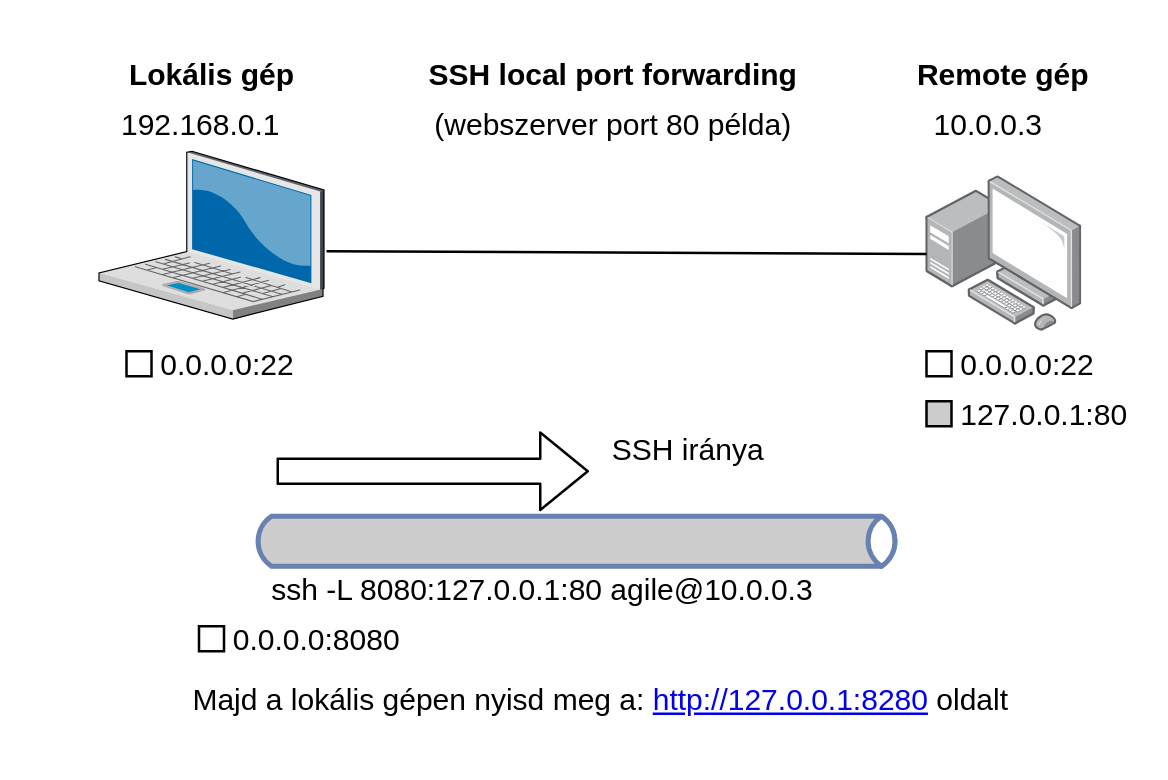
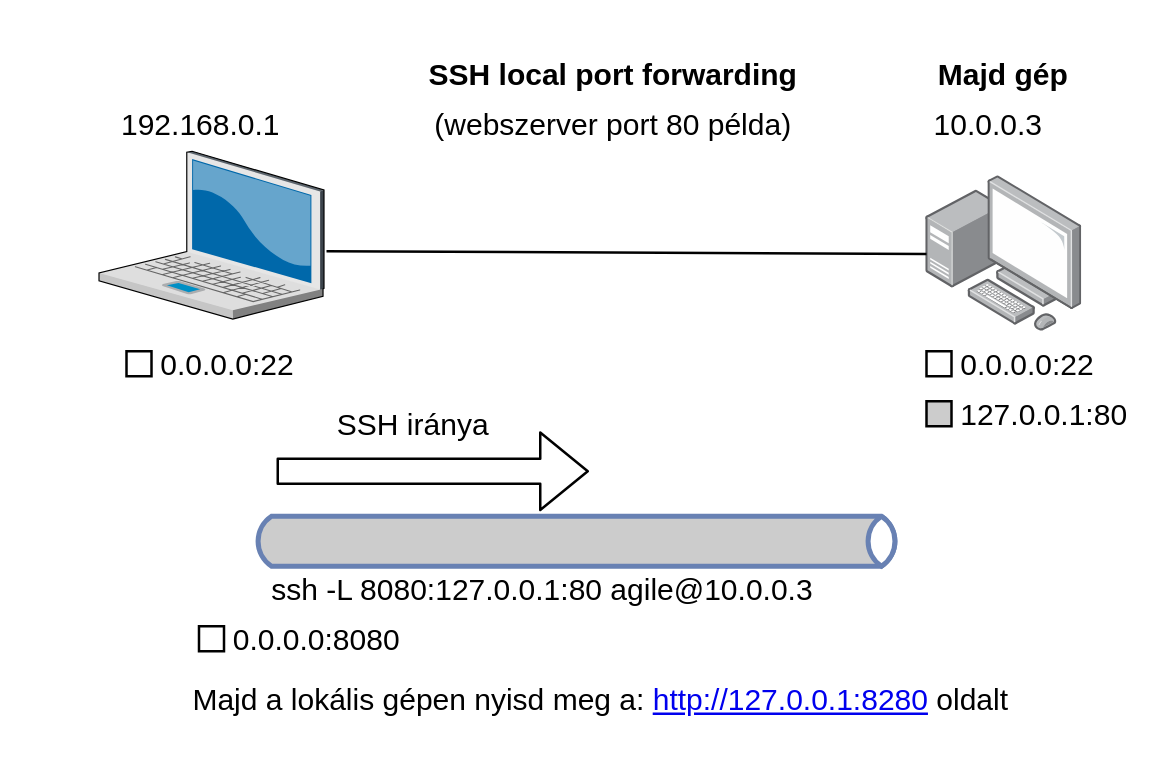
node "Lokális gép": removed
node "Remote gép": label "Remote gép" -> "Majd gép"
node "SSH iránya": moved (689, 451) -> (414, 426)
